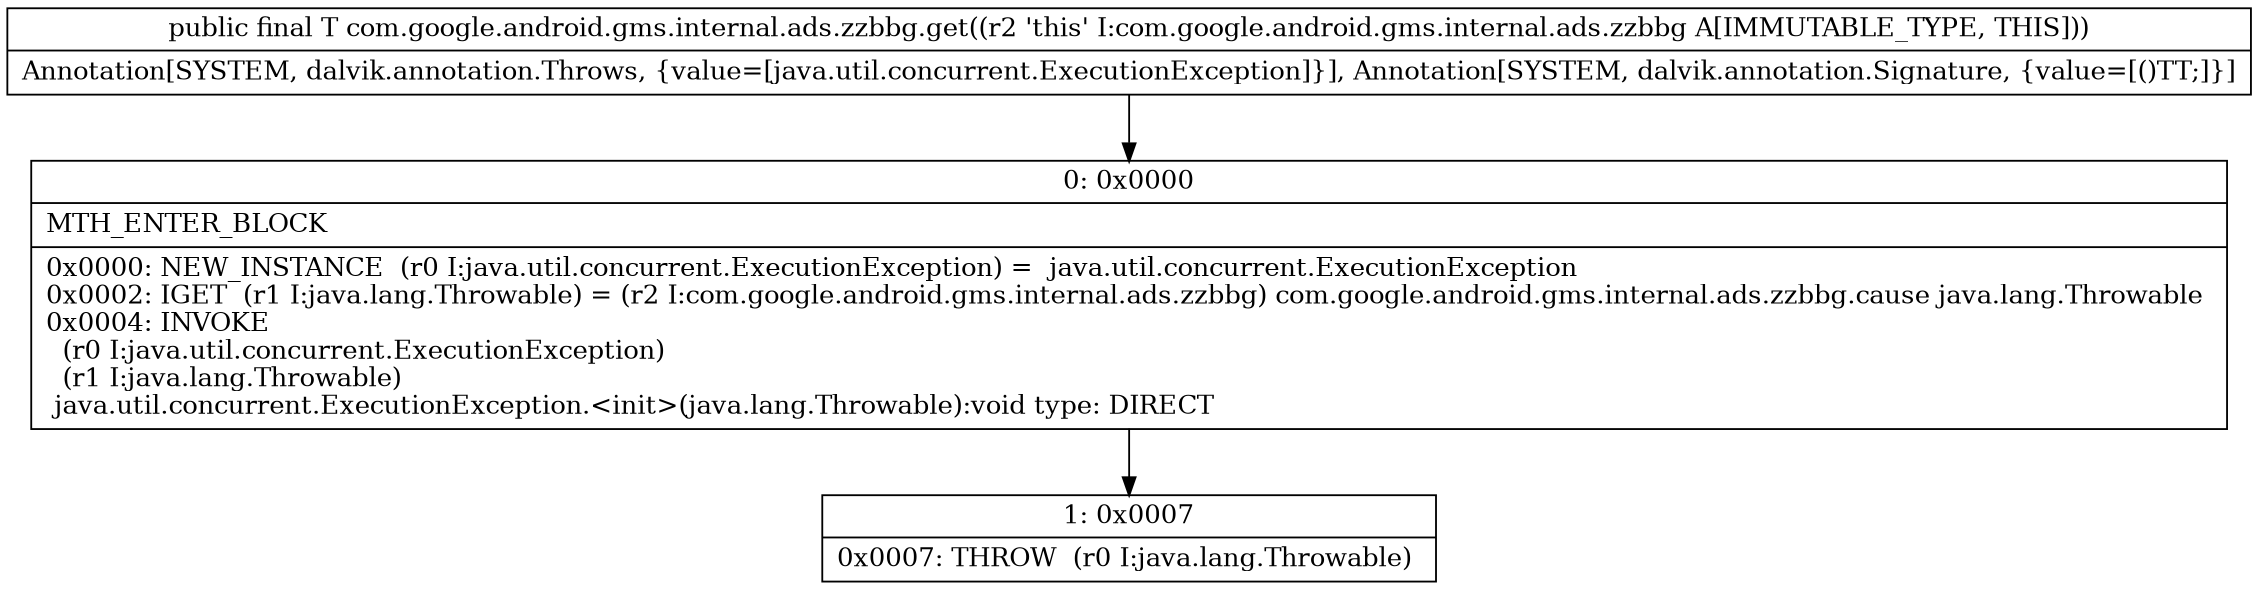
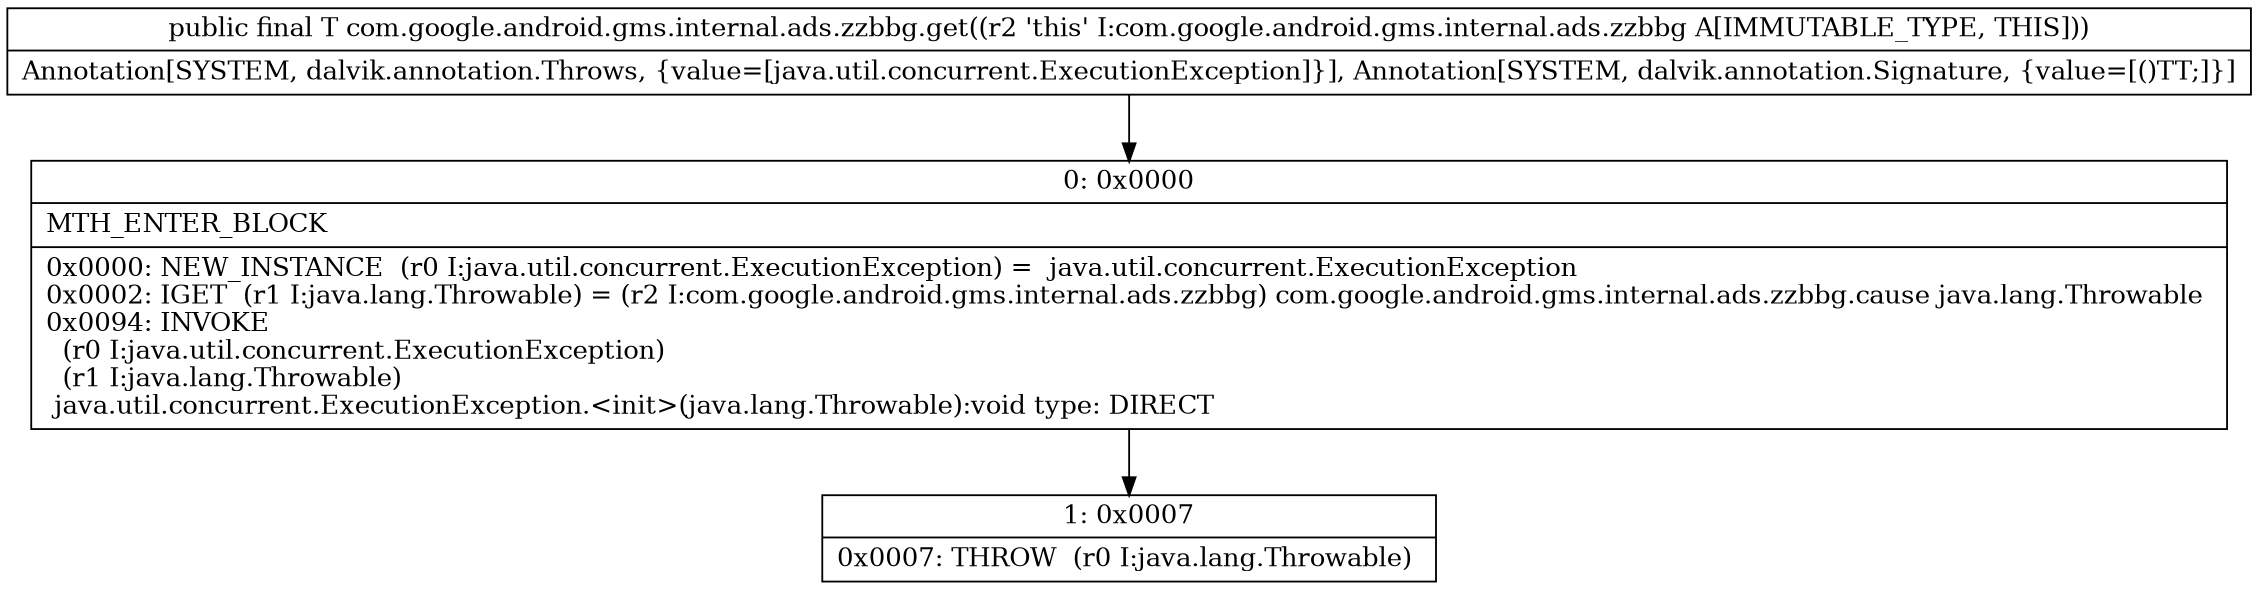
node "0: 0x0000": text "0x0004: INVOKE" -> "0x0094: INVOKE"
